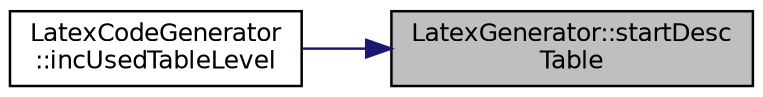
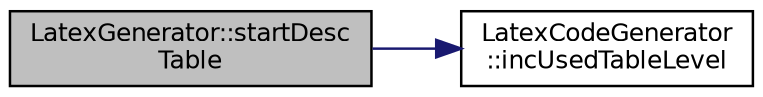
edge "LatexCodeGenerator ::incUsedTableLevel" -> "LatexGenerator::startDesc Table": reversed
